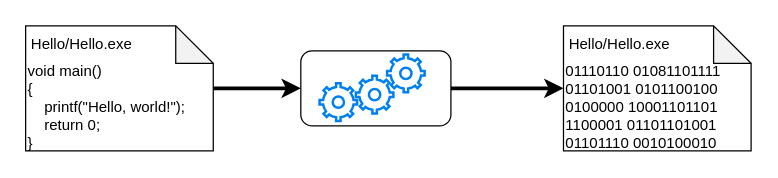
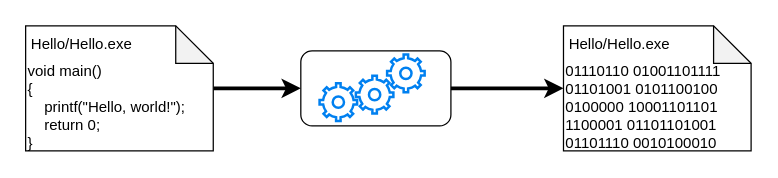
node "01110110 01081101111 01101001 0101100100 0100000 10001101101 1100001 01101101001 01101110 0010100010": label "01110110 01081101111 01101001 0101100100 0100000 10001101101 1100001 01101101001 01101110 0010100010" -> "01110110 01001101111 01101001 0101100100 0100000 10001101101 1100001 01101101001 01101110 0010100010"
